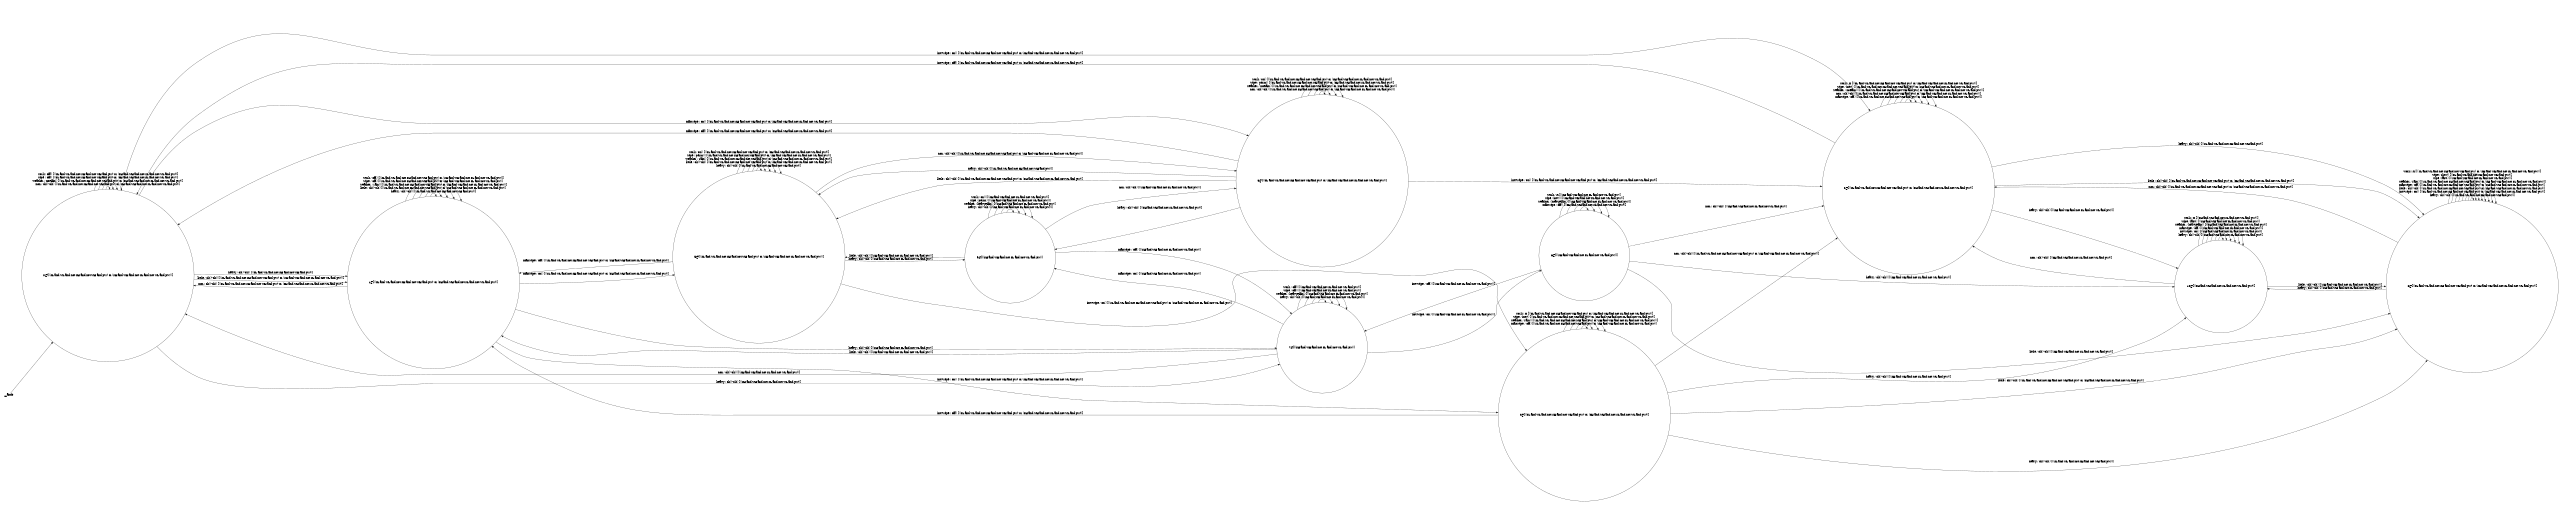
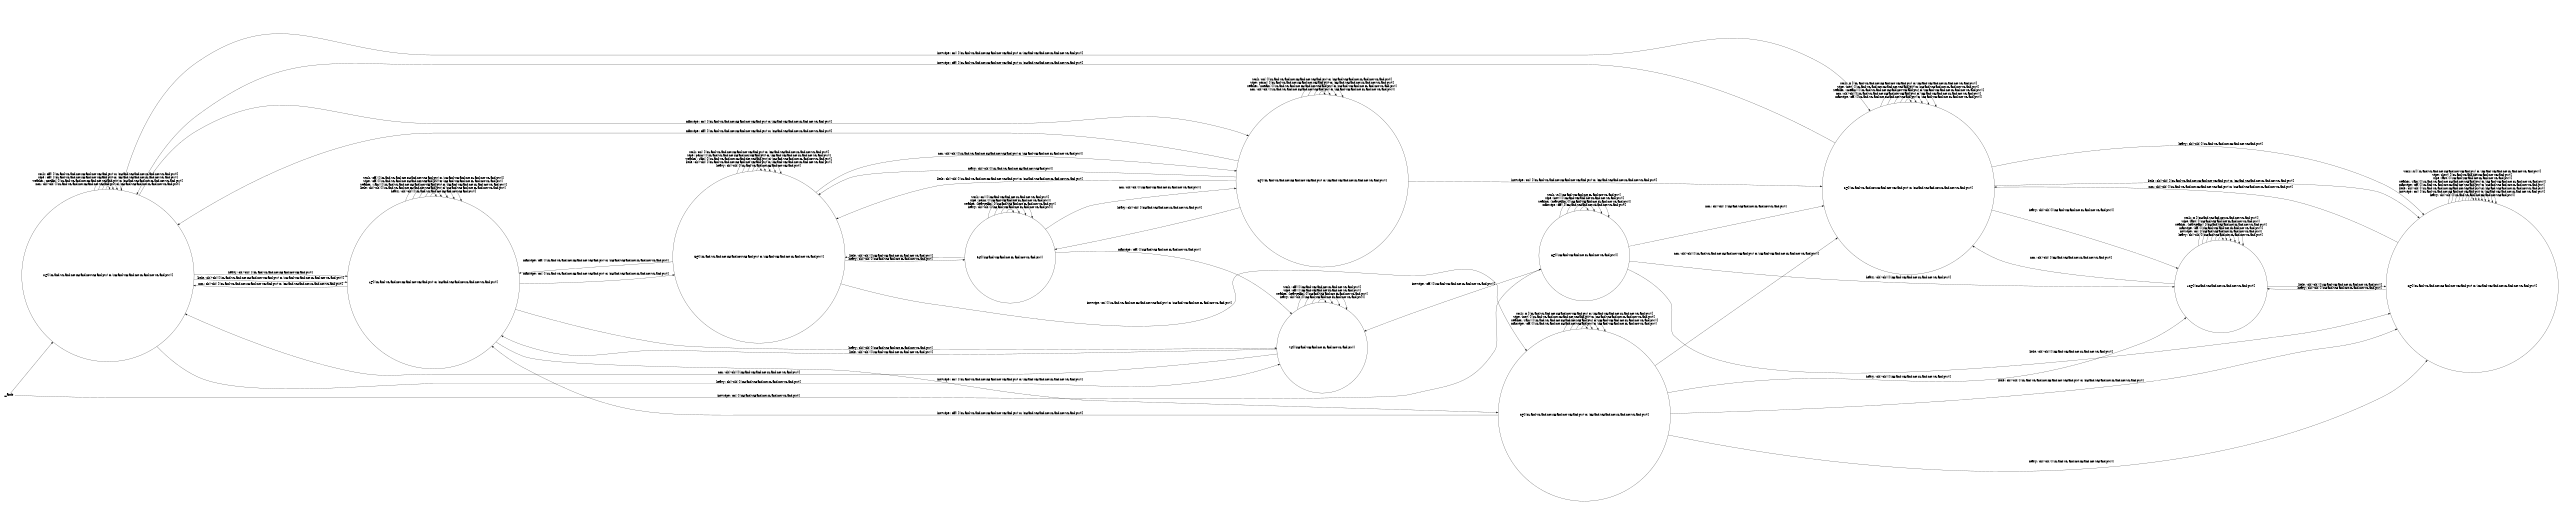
edge "7@[((sH and wH and not sL and not wL and pW))]" -> "9@[((sH and wH and not sL and not wL and pW))]": removed, label "manWipe / on() [((sH and wH and not sL and not wL and pW))]"
edge "7@[((sH and wH and not sL and not wL and pW))]" -> "8@[((sH and wH and not sL and not wL and pW))]": now "__and0" -> "8@[((sH and wH and not sL and not wL and pW))]"
